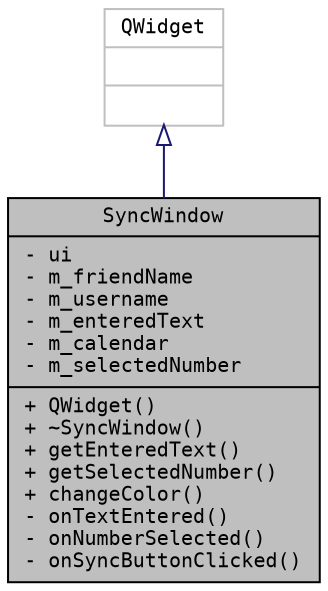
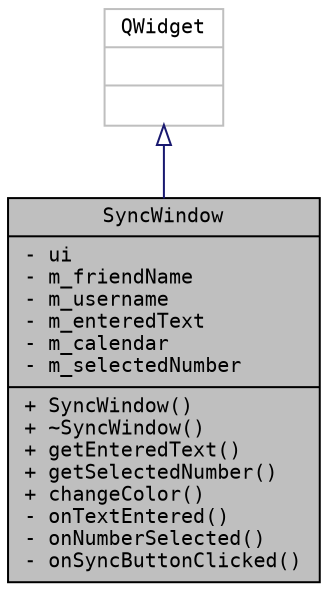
node "SyncWindow": text "+ QWidget()" -> "+ SyncWindow()"
